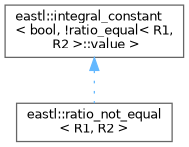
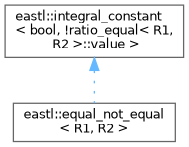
node "eastl::ratio_not_equal < R1, R2 >": label "eastl::ratio_not_equal < R1, R2 >" -> "eastl::equal_not_equal < R1, R2 >"
